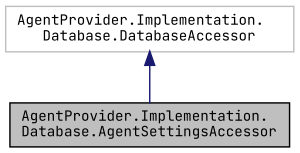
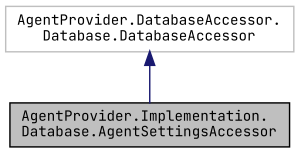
node "AgentProvider.Implementation. Database.DatabaseAccessor": label "AgentProvider.Implementation. Database.DatabaseAccessor" -> "AgentProvider.DatabaseAccessor. Database.DatabaseAccessor"
